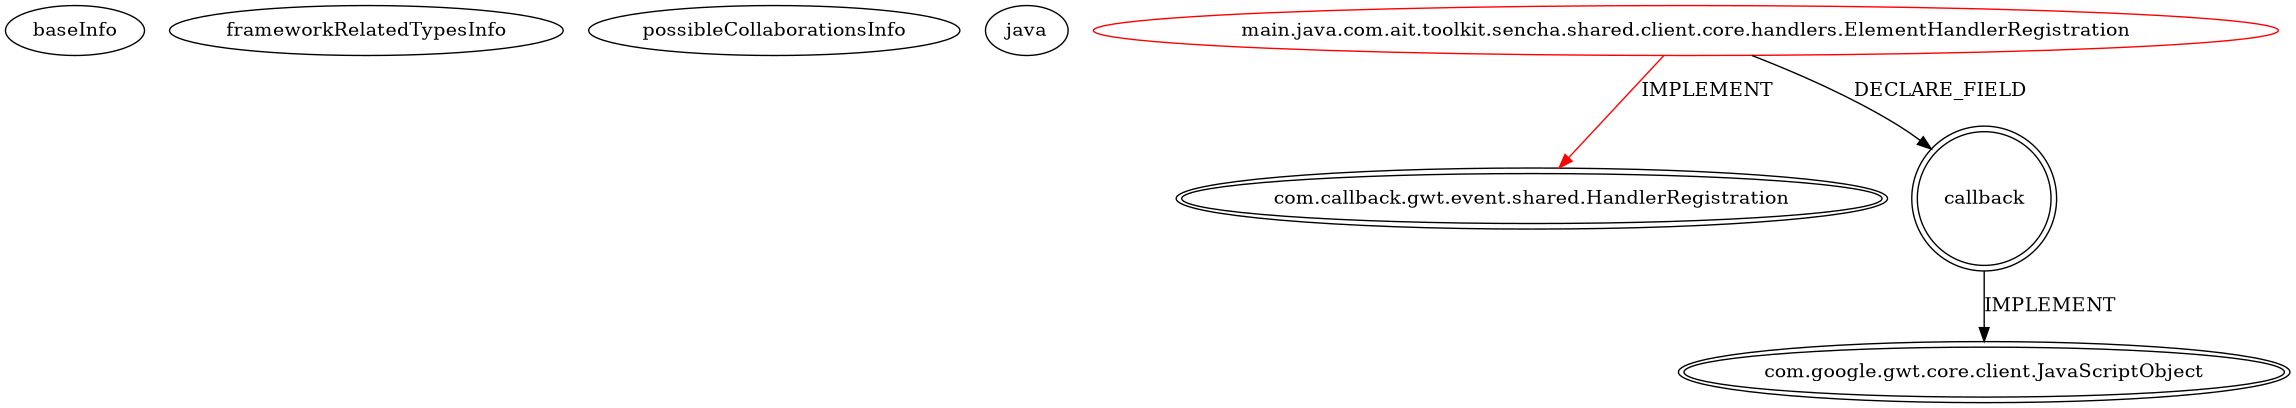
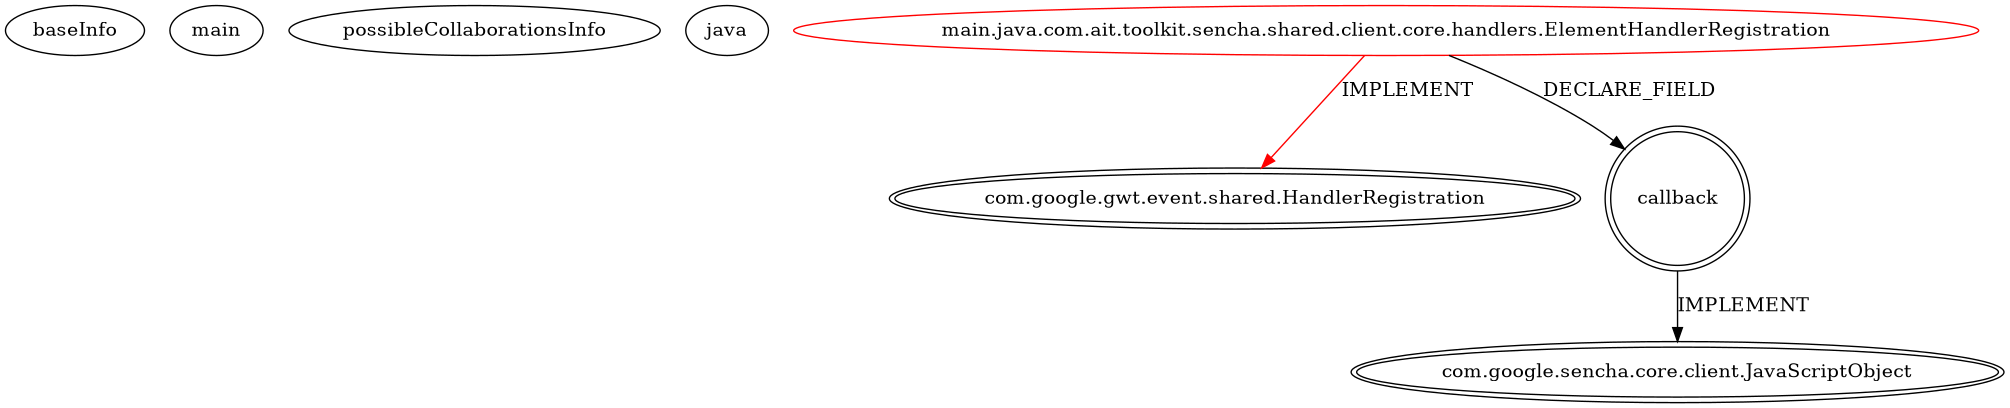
node "frameworkRelatedTypesInfo": label "frameworkRelatedTypesInfo" -> "main"
node "com.callback.gwt.event.shared.HandlerRegistration": label "com.callback.gwt.event.shared.HandlerRegistration" -> "com.google.gwt.event.shared.HandlerRegistration"
node "com.google.gwt.core.client.JavaScriptObject": label "com.google.gwt.core.client.JavaScriptObject" -> "com.google.sencha.core.client.JavaScriptObject"
